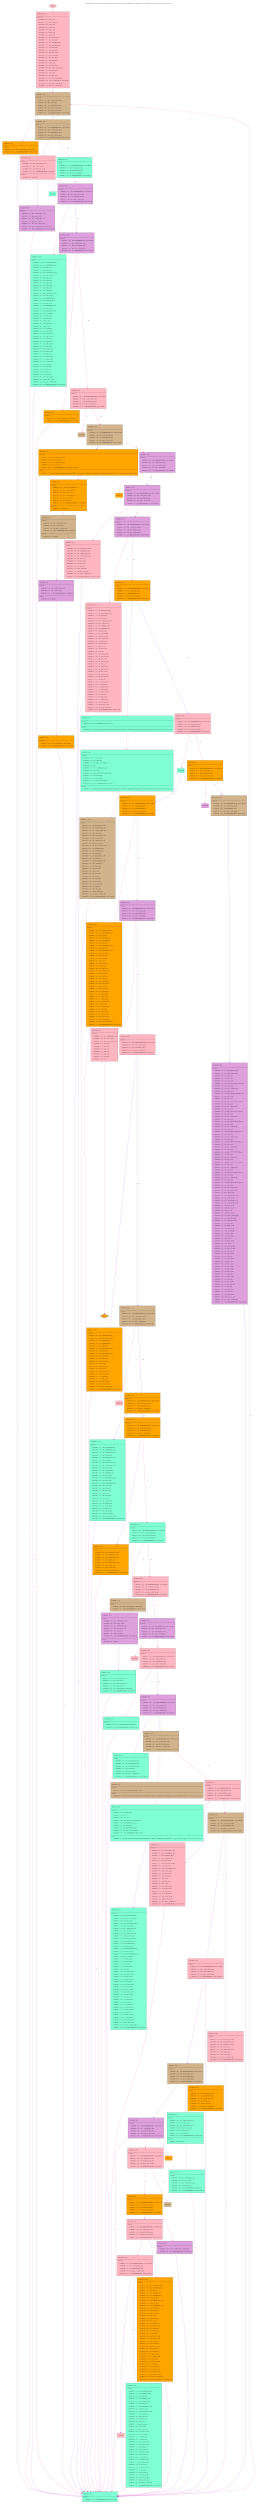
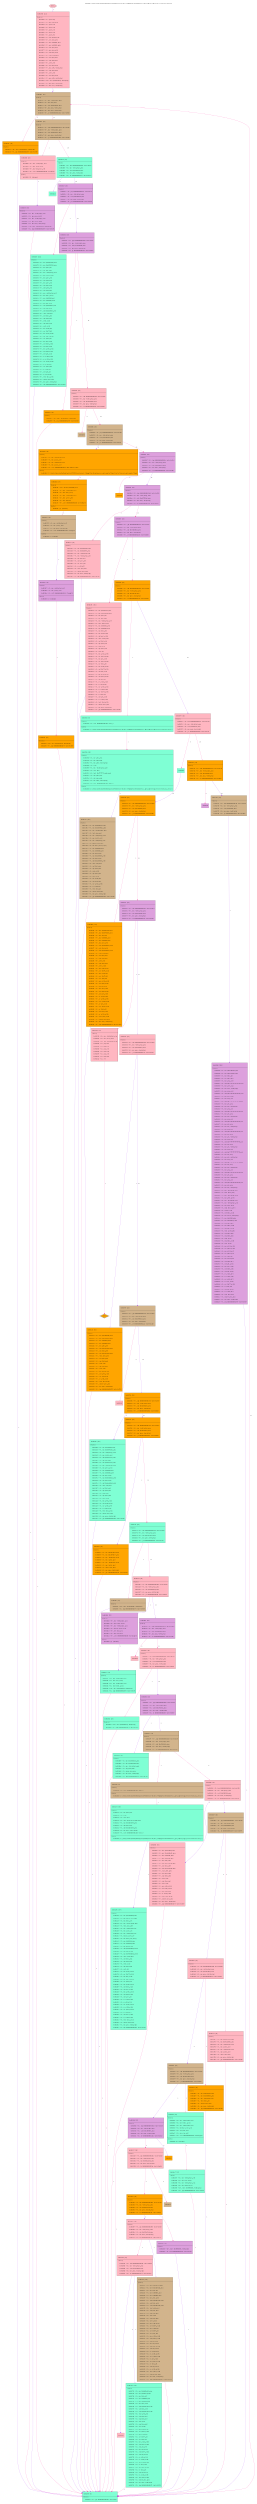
node "0x4021c5 [147]": fillcolor orange -> tan
